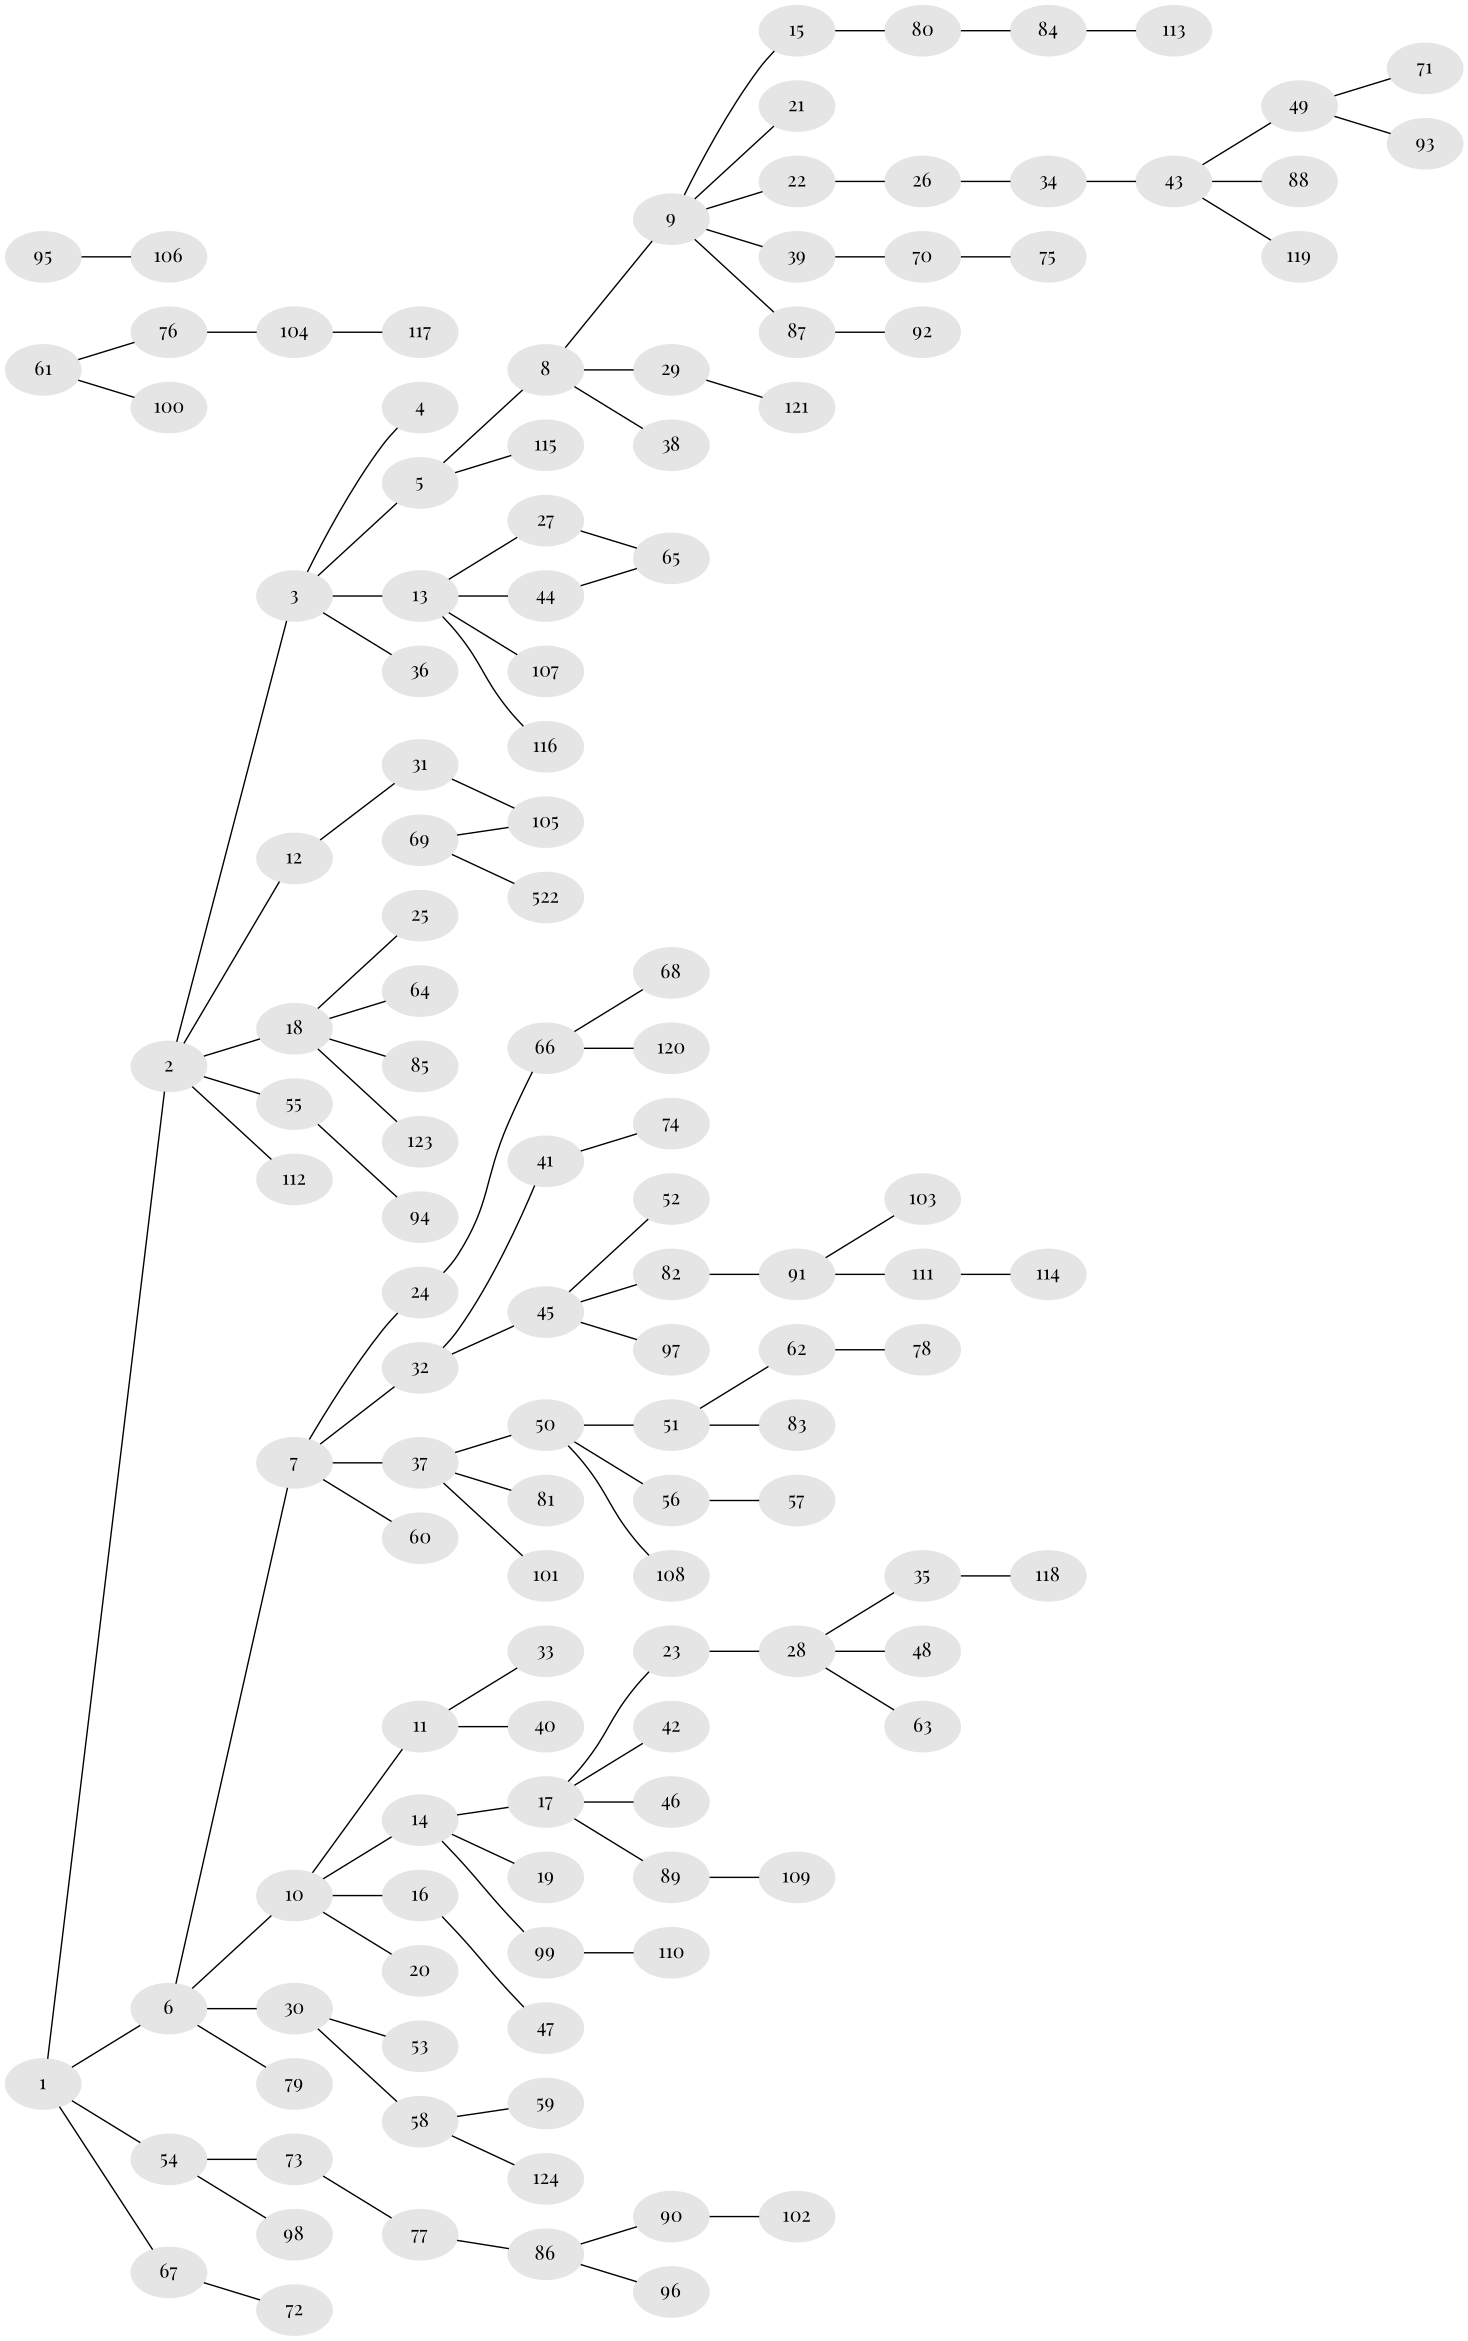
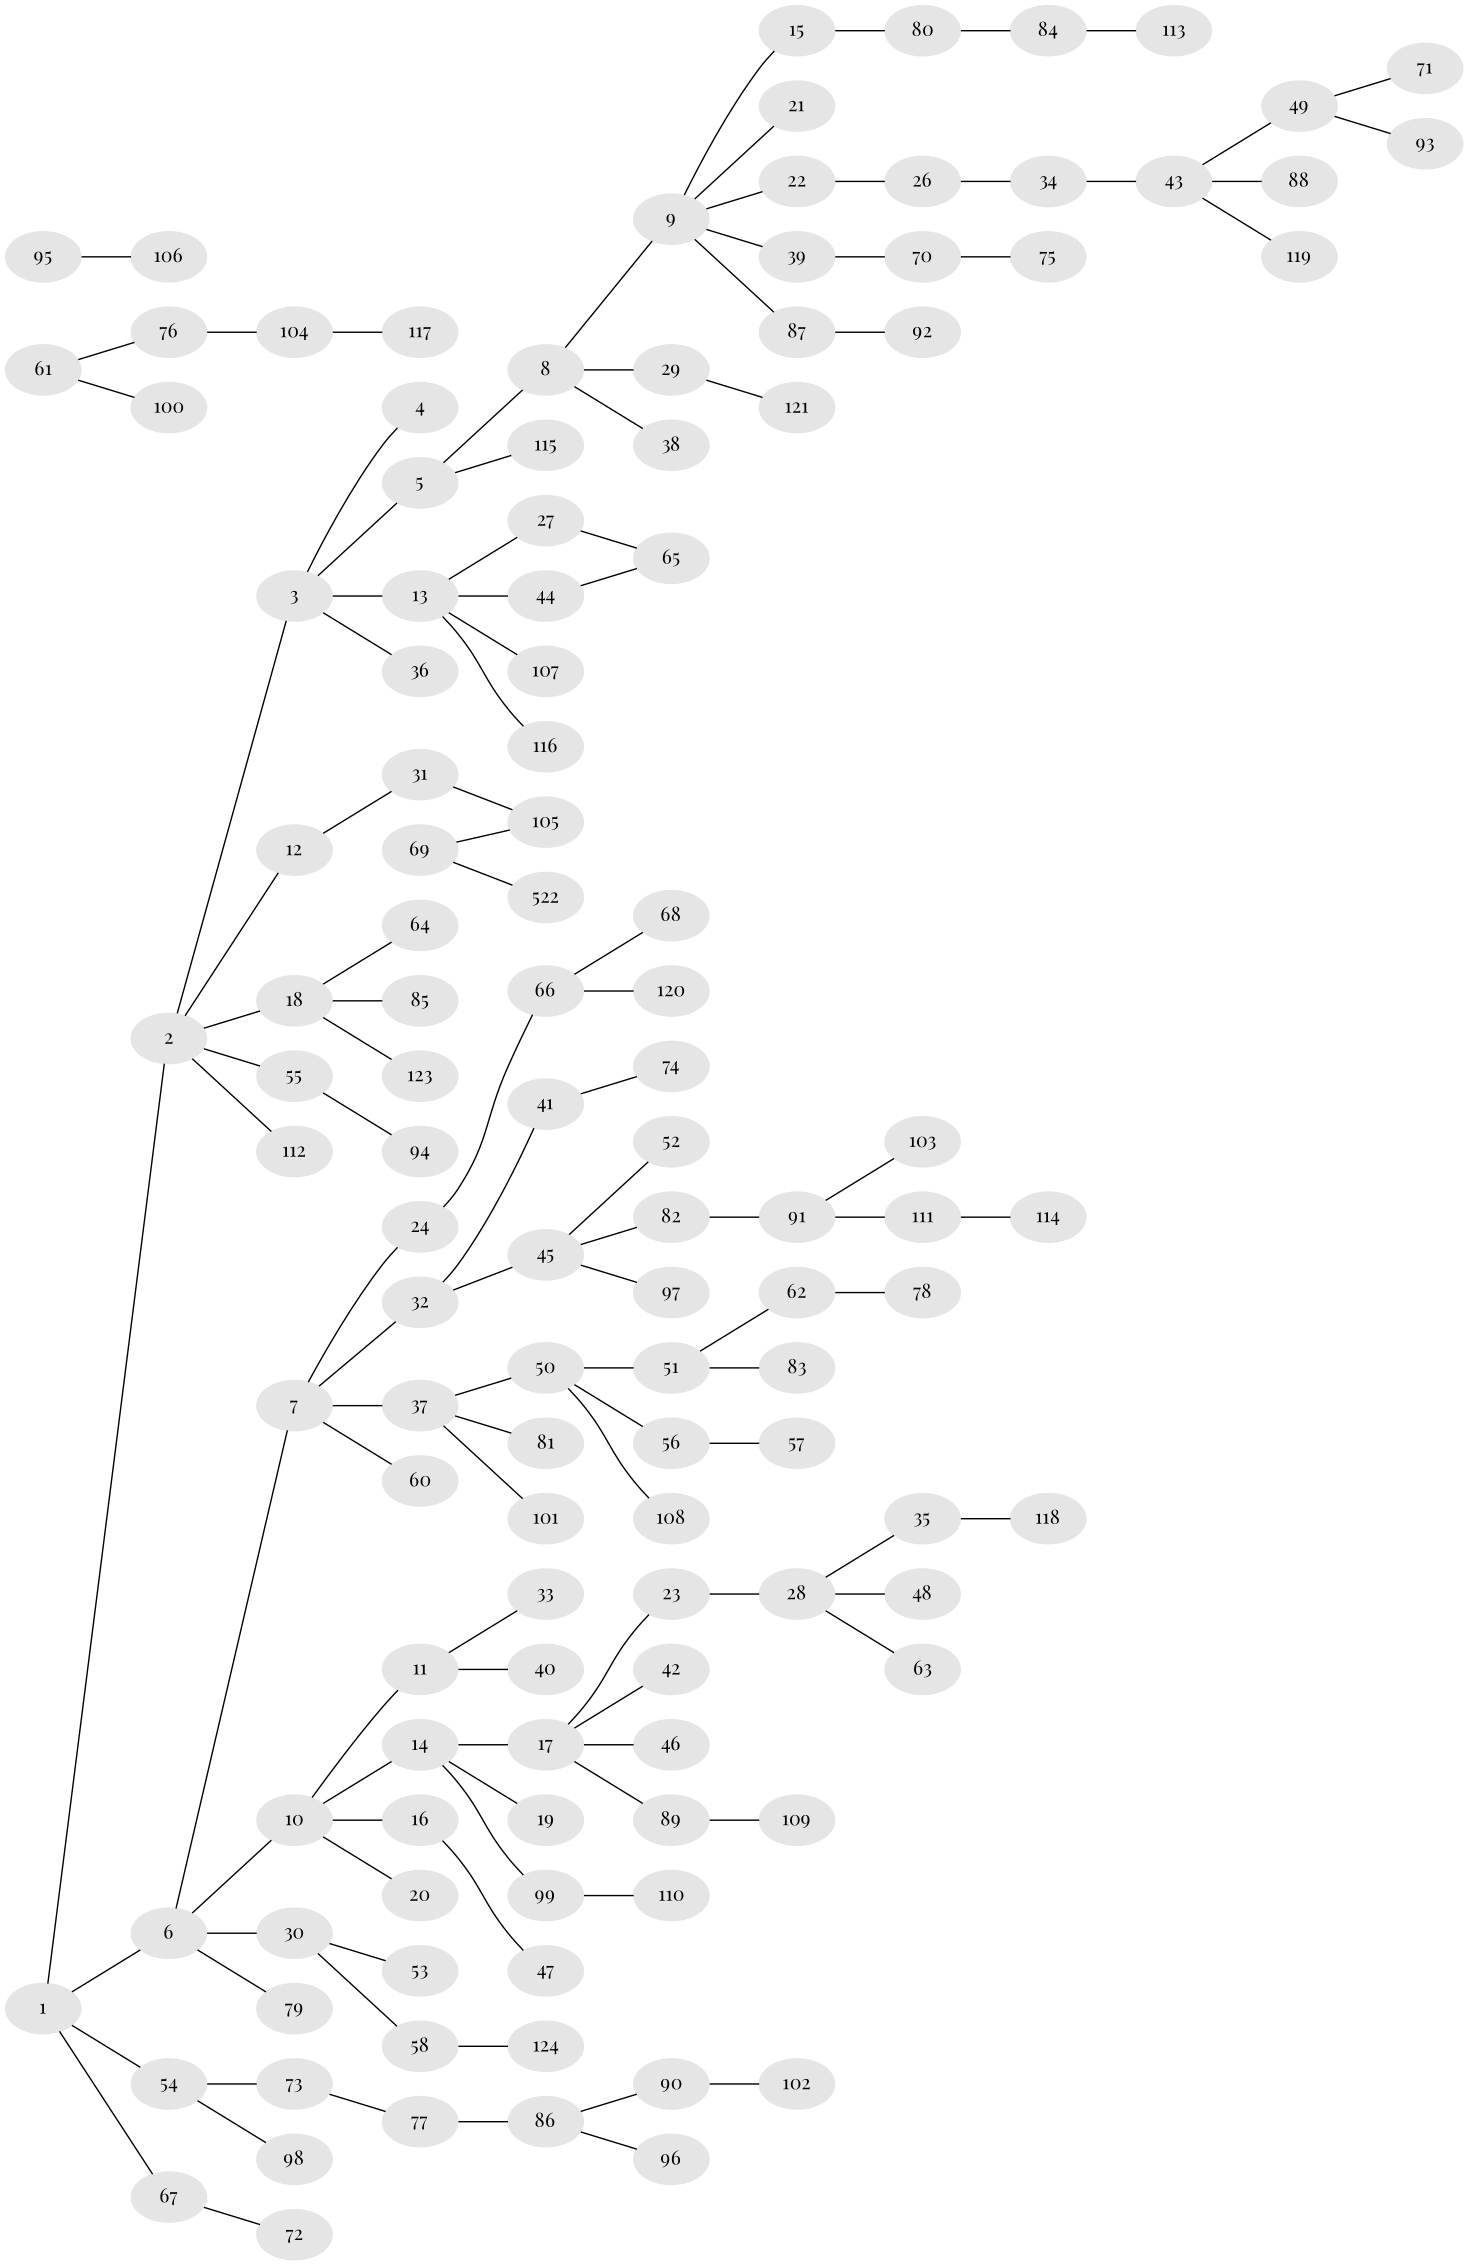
node "25": removed
node "59": removed
